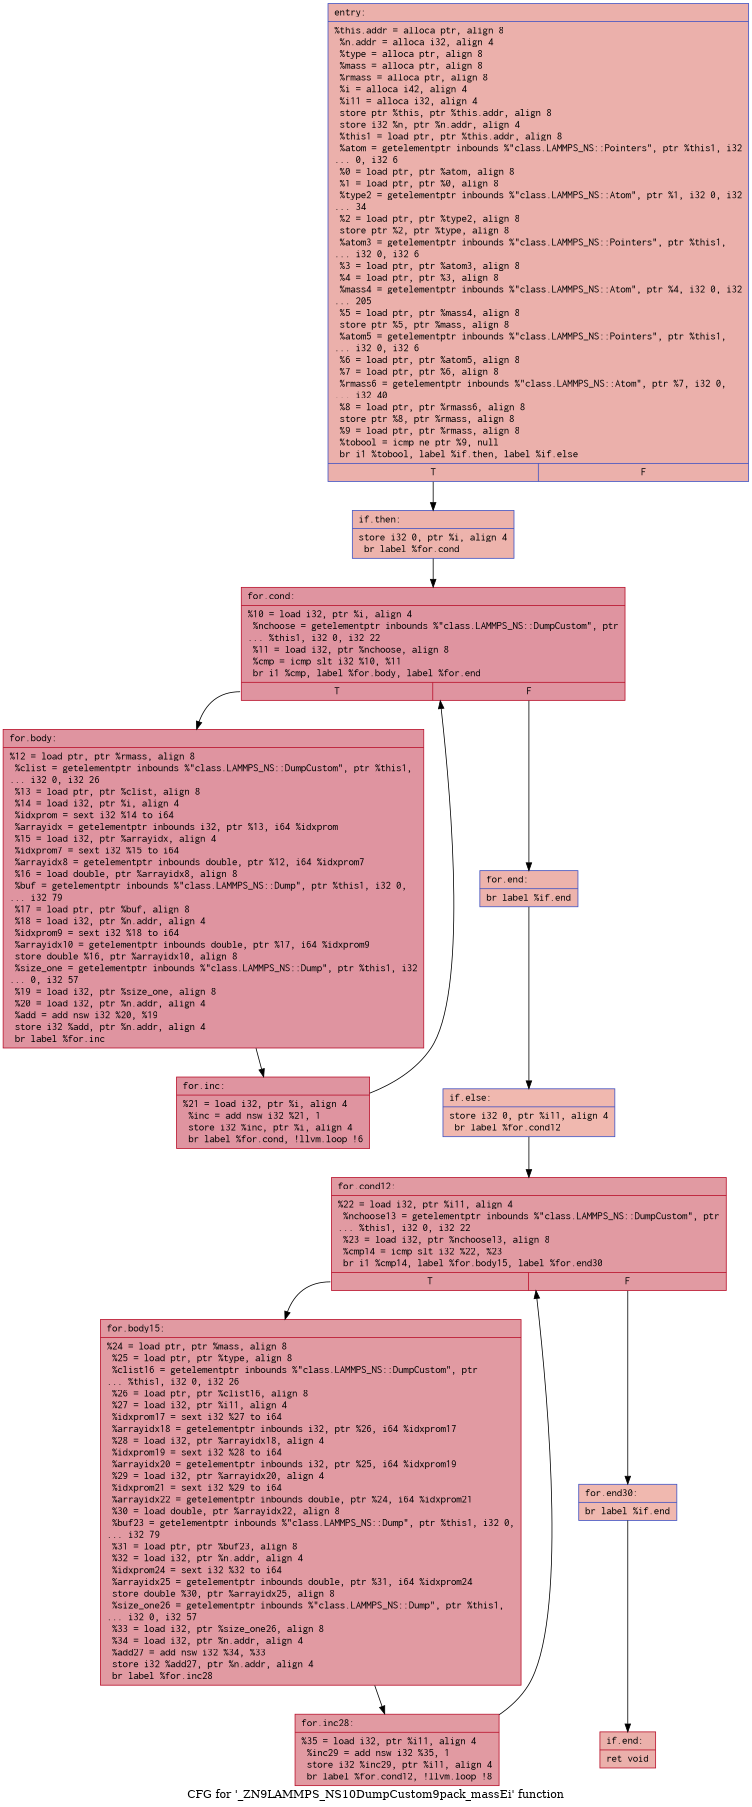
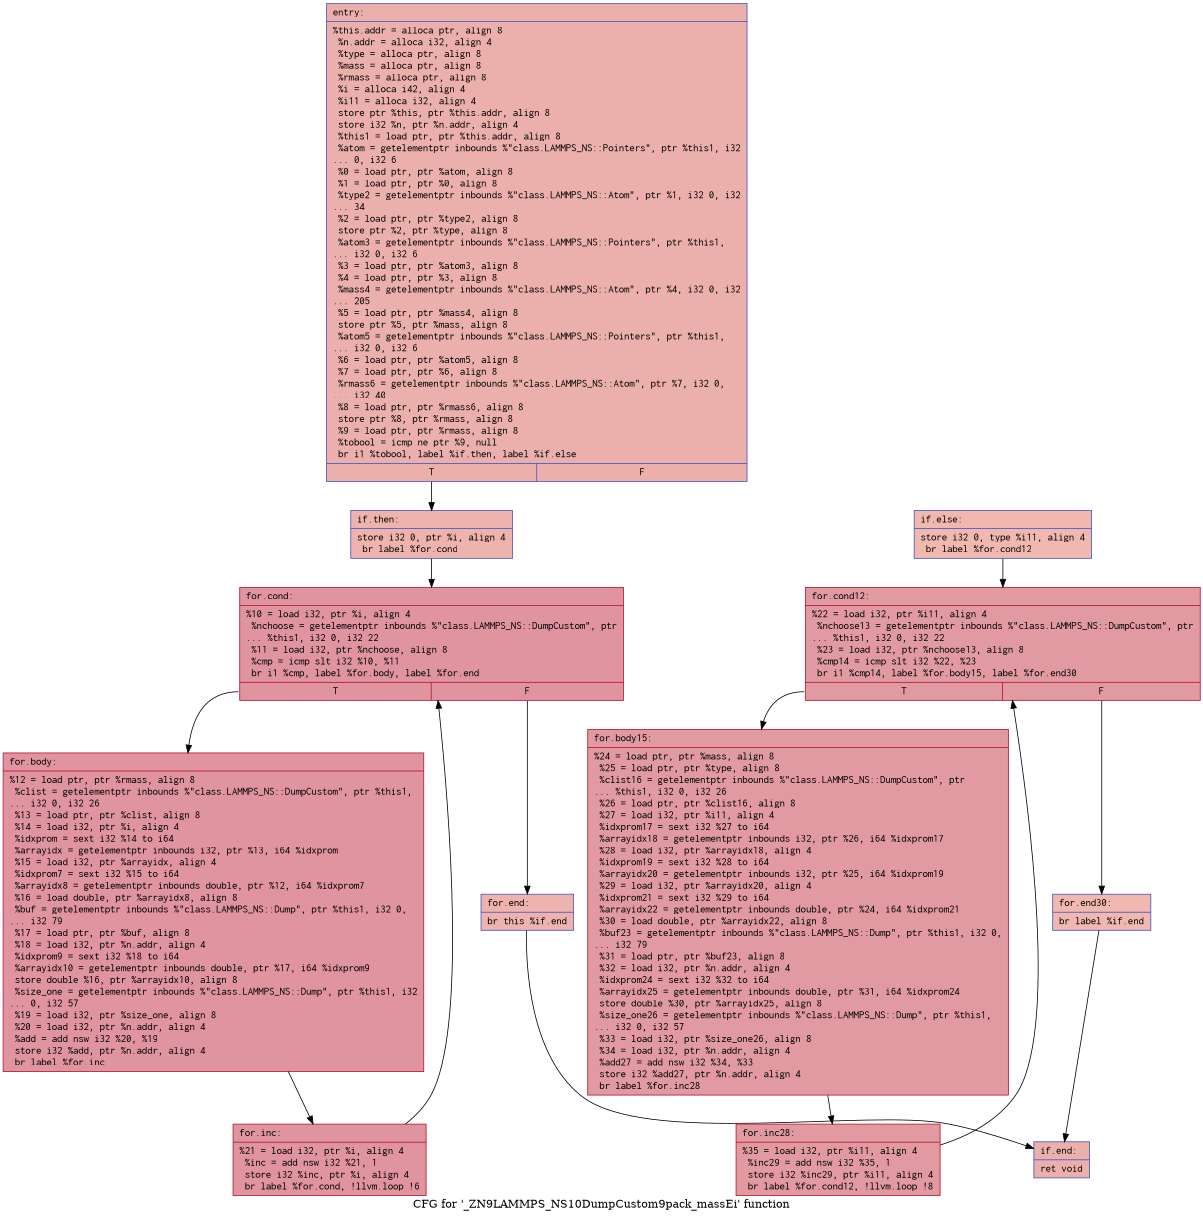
node "for.end:": text "br label %if.end" -> "br this %if.end"
edge "for.end:" -> "if.else:": now "for.end:" -> "if.end:"
node "if.else:": text "store i32 0, ptr %i11, align 4" -> "store i32 0, type %i11, align 4"
node "if.end:": color #b70d28ff -> #3d50c3ff
